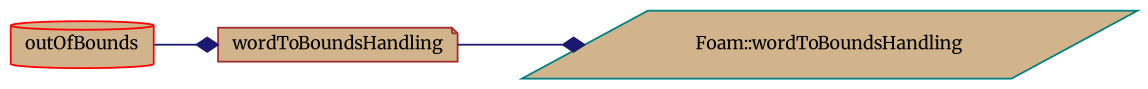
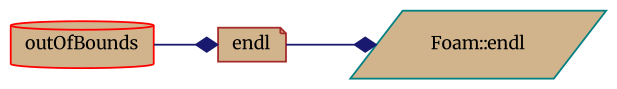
node "wordToBoundsHandling": label "wordToBoundsHandling" -> "endl"
node "Foam::wordToBoundsHandling": label "Foam::wordToBoundsHandling" -> "Foam::endl"
